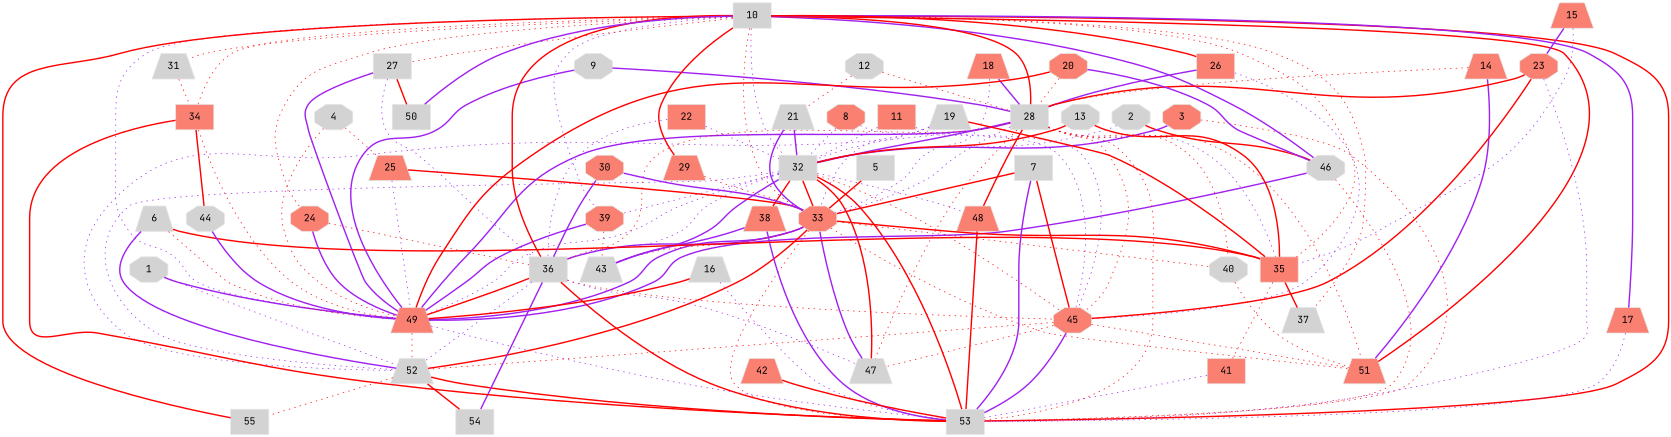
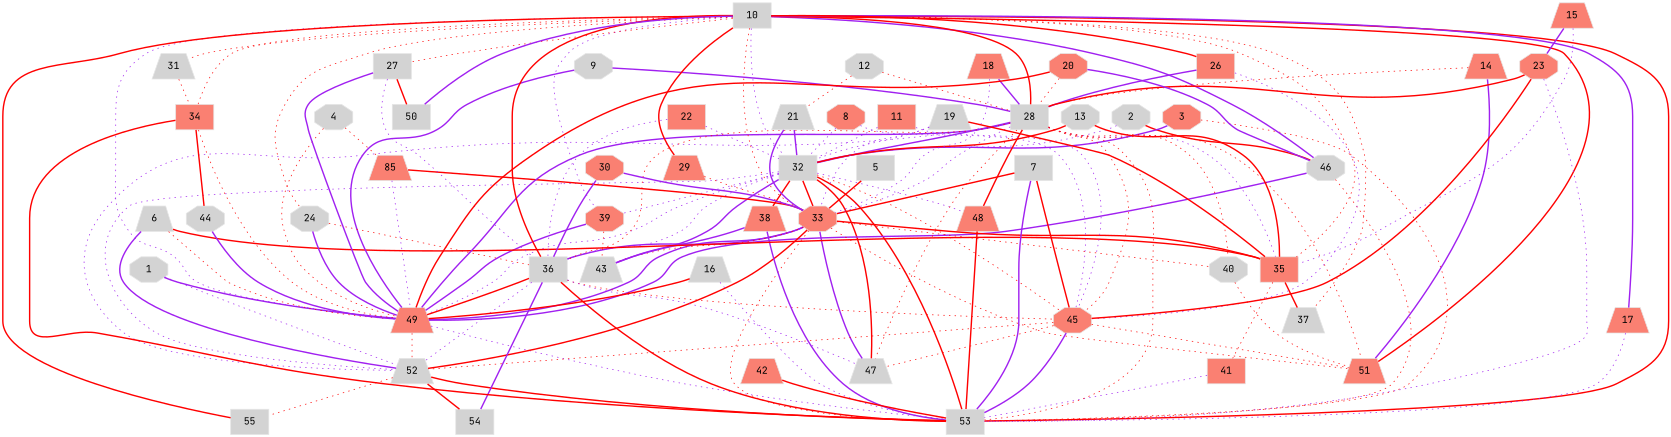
node "25": label "25" -> "85"
node "24": fillcolor salmon -> lightgrey
